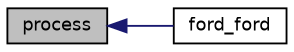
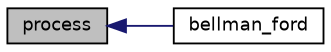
node "ford_ford": label "ford_ford" -> "bellman_ford"
